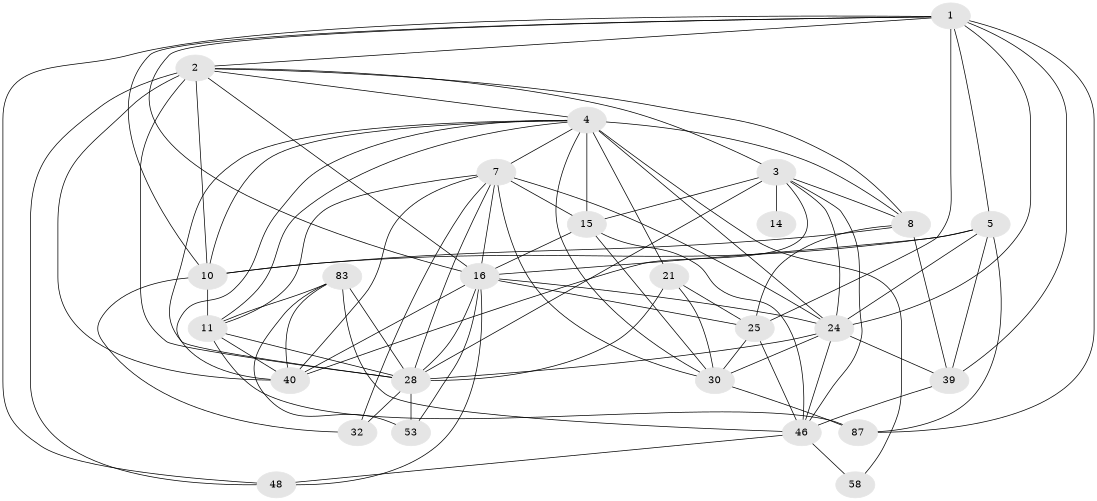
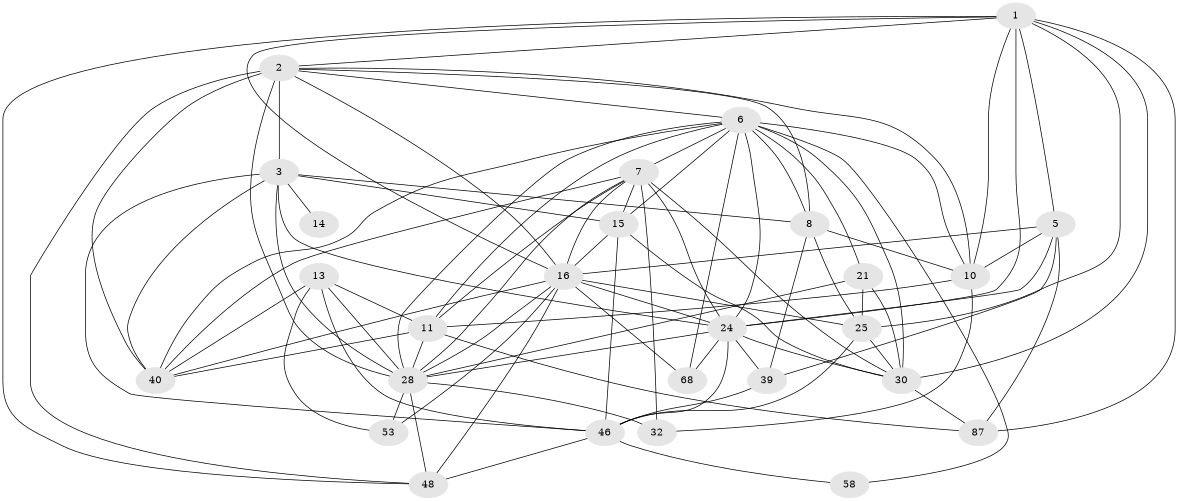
node "4": label "4" -> "6"
edge "1" -- "39": now "1" -- "30"
node "83": label "83" -> "13"
node "68": added
edge "28" -- "48": added
